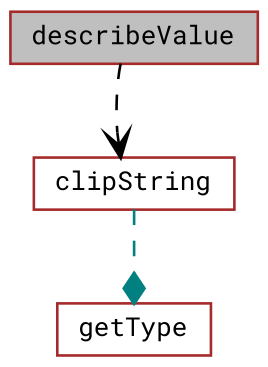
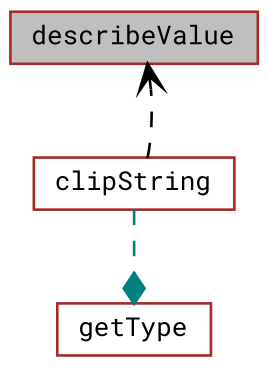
edge "describeValue" -> "clipString": reversed
